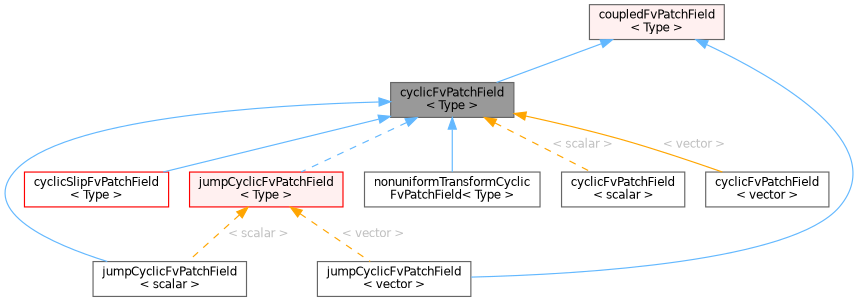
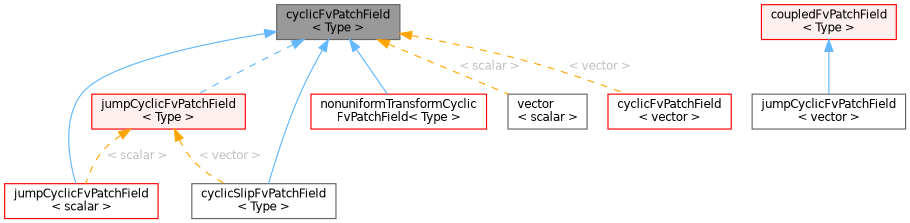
node "coupledFvPatchField < Type >": color gray40 -> red
edge "cyclicFvPatchField < Type >" -> "coupledFvPatchField < Type >": removed
edge "cyclicFvPatchField < vector >" -> "cyclicFvPatchField < Type >": style solid -> dashed
node "cyclicSlipFvPatchField < Type >": color red -> gray40
node "nonuniformTransformCyclic FvPatchField< Type >": color gray40 -> red
node "cyclicFvPatchField < scalar >": label "cyclicFvPatchField < scalar >" -> "vector < scalar >"
node "cyclicFvPatchField < vector >": color gray40 -> red
edge "jumpCyclicFvPatchField < vector >" -> "jumpCyclicFvPatchField < Type >": now "cyclicSlipFvPatchField < Type >" -> "jumpCyclicFvPatchField < Type >"
node "jumpCyclicFvPatchField < scalar >": color gray40 -> red
